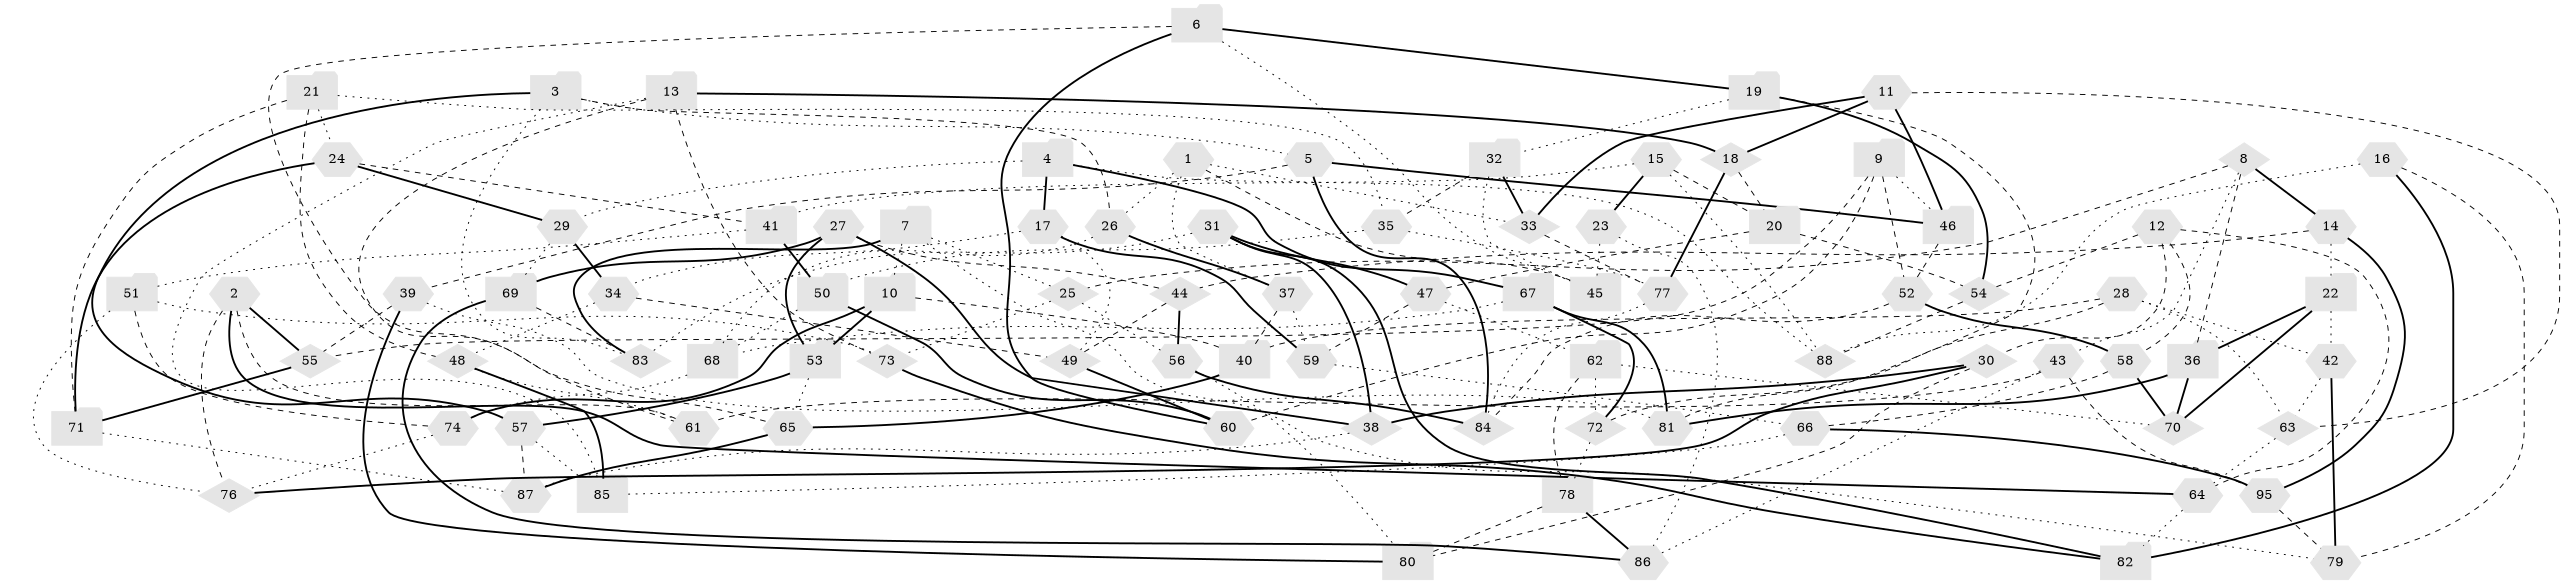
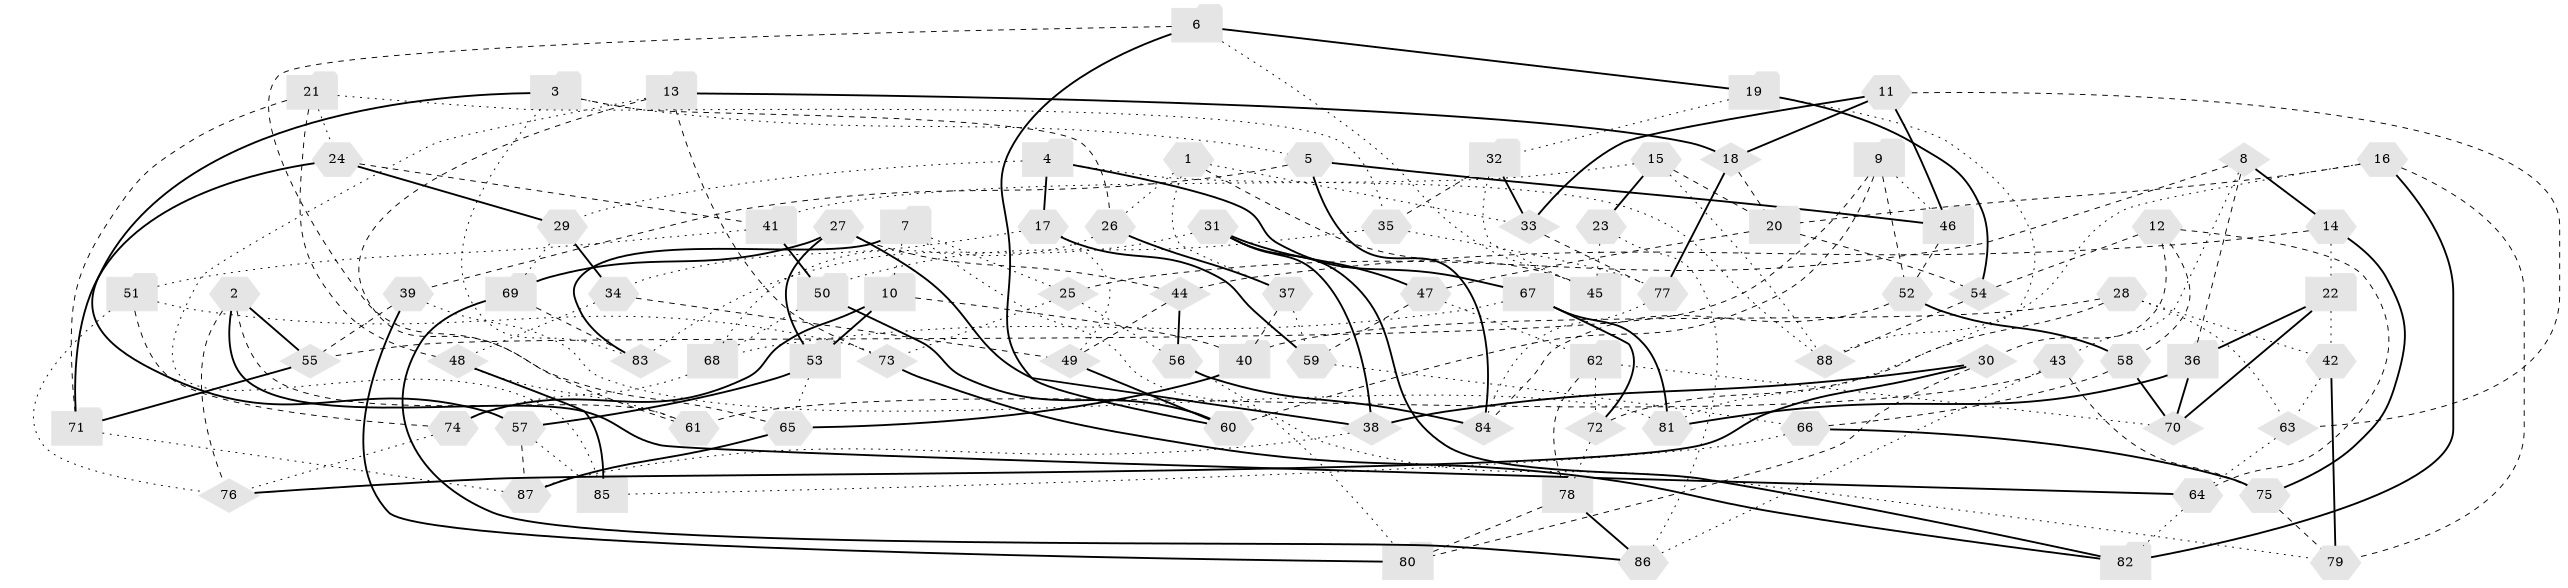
edge "16" -- "20": added
edge "19" -- "81": style dashed -> dotted
node "95": label "95" -> "75"
